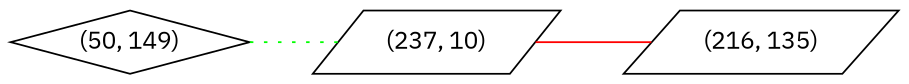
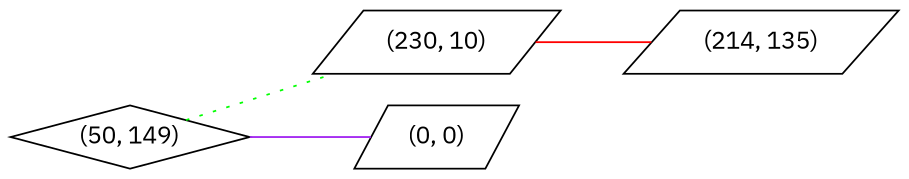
node "(237, 10)": label "(237, 10)" -> "(230, 10)"
node "(216, 135)": label "(216, 135)" -> "(214, 135)"
node "(0, 0)": added
